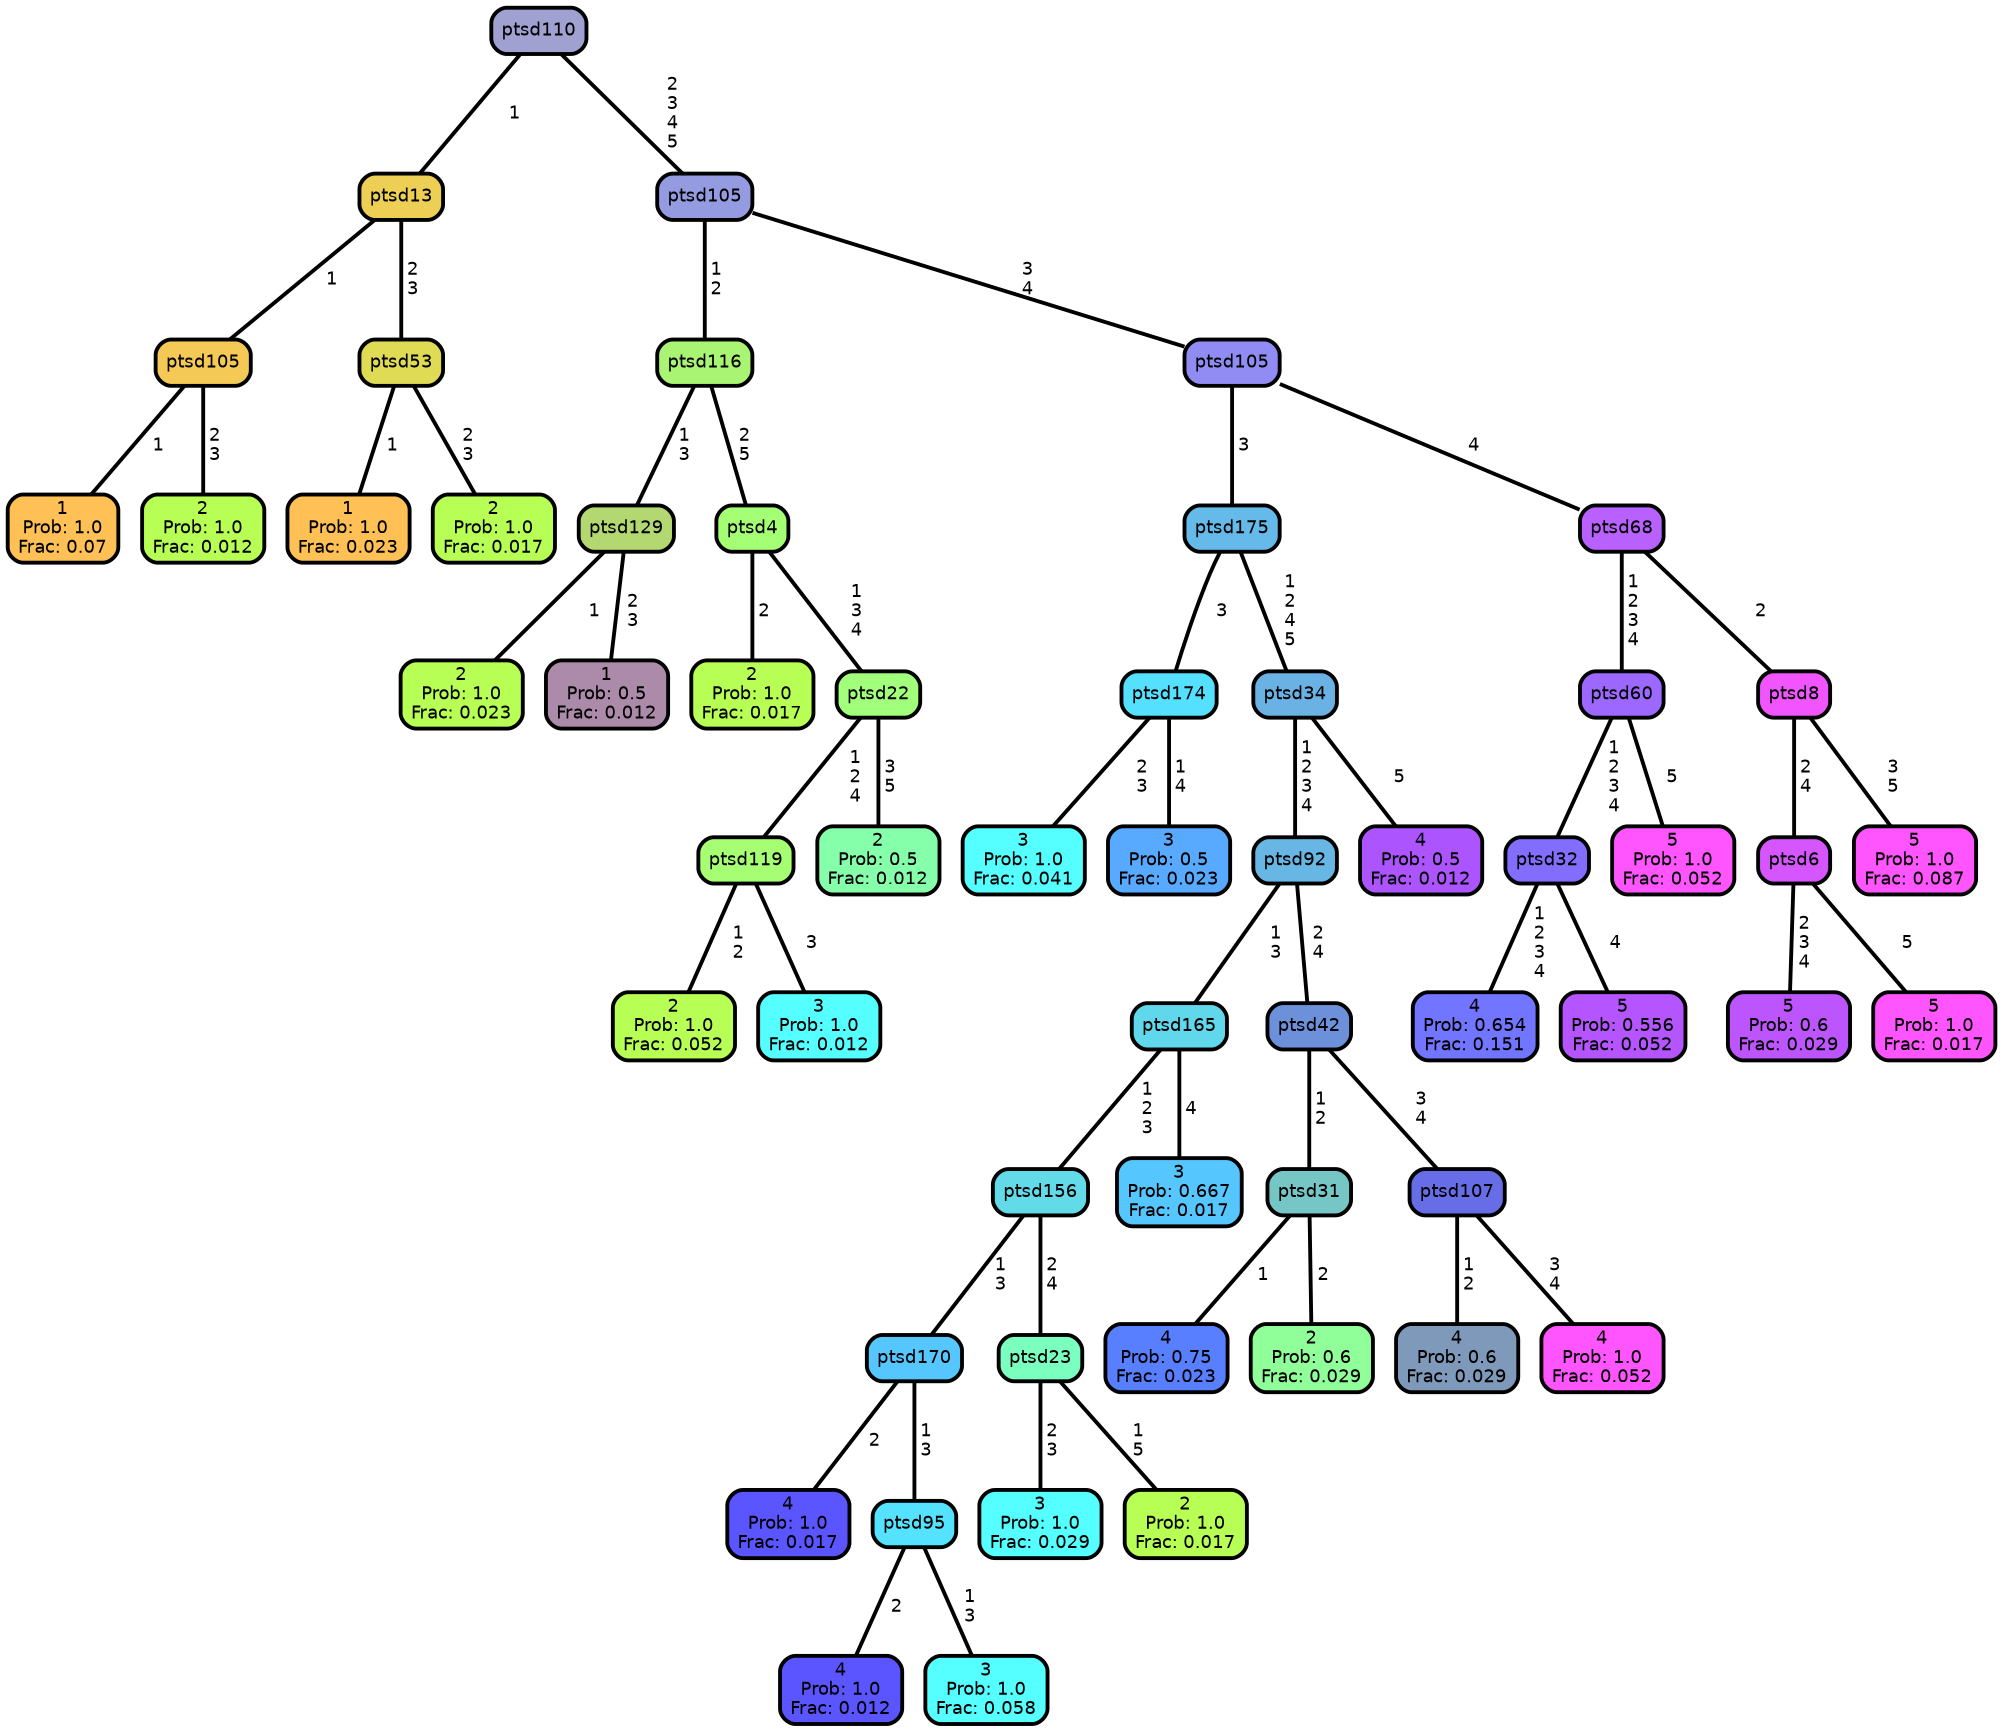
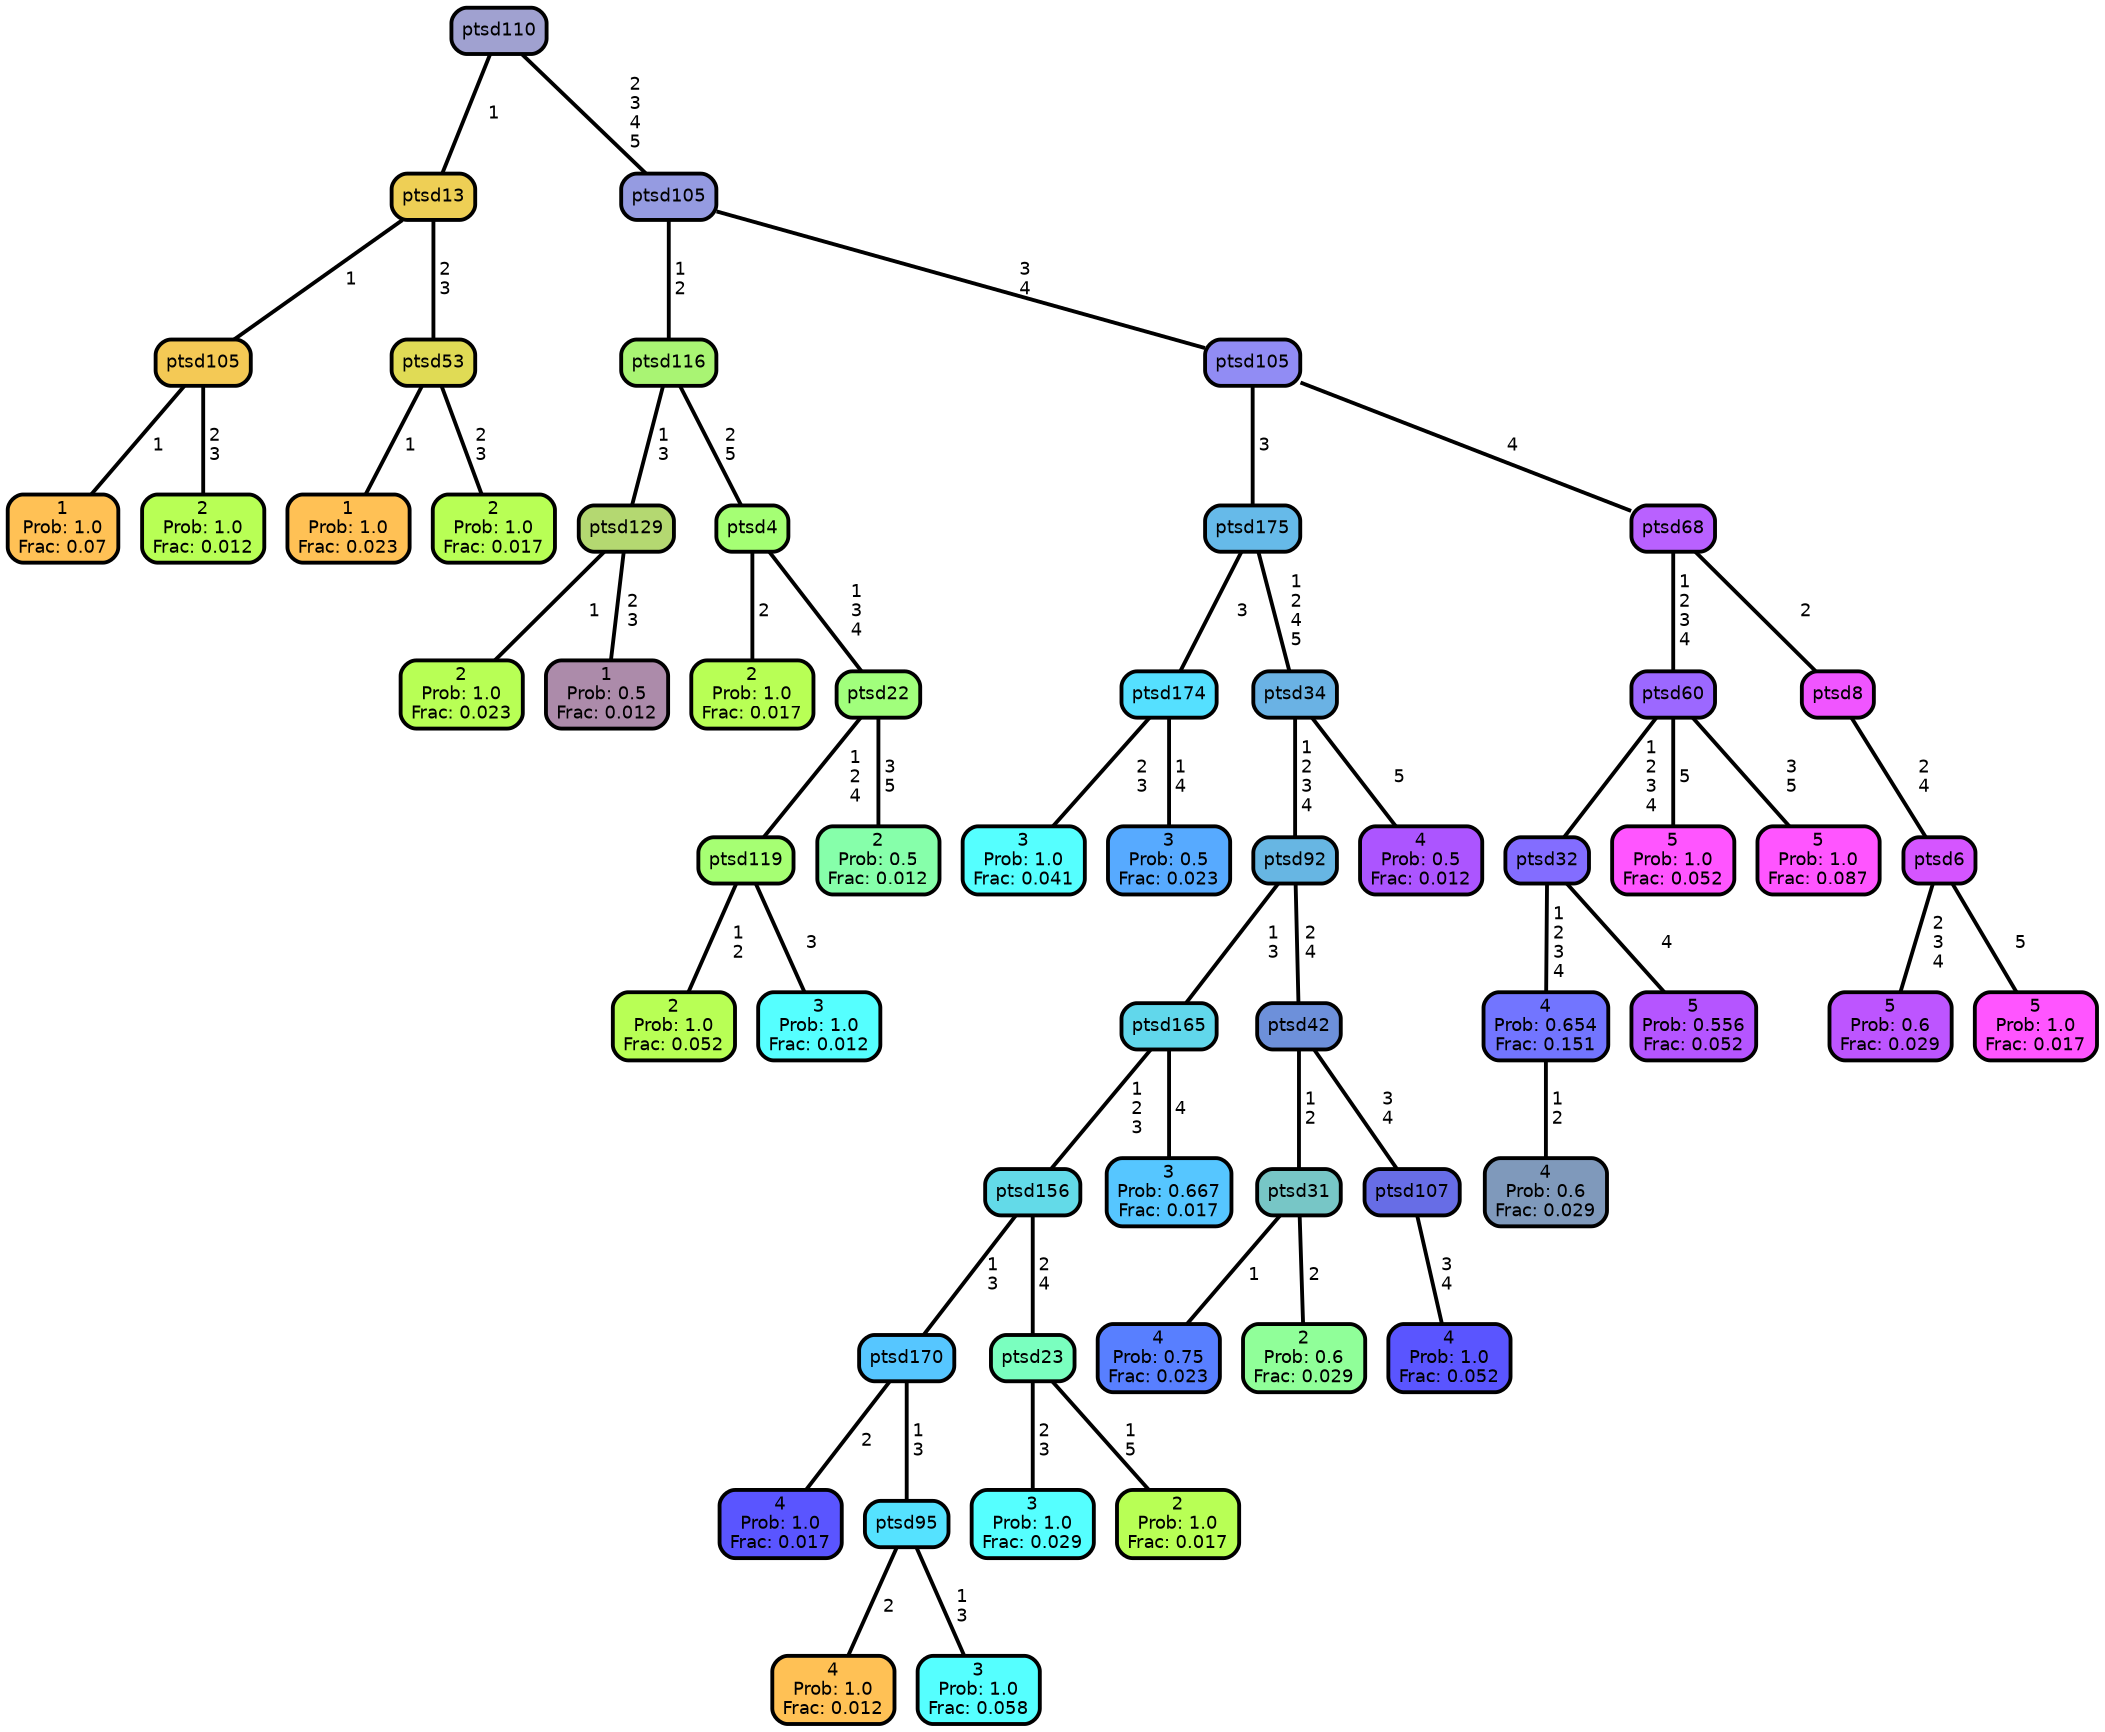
edge "ptsd8" -- "5 Prob: 1.0 Frac: 0.087": now "ptsd60" -- "5 Prob: 1.0 Frac: 0.087"
edge "ptsd107" -- "4 Prob: 0.6 Frac: 0.029": now "4 Prob: 0.654 Frac: 0.151" -- "4 Prob: 0.6 Frac: 0.029"
node "4 Prob: 1.0 Frac: 0.052": fillcolor #ff55ff -> #5a55ff
node "4 Prob: 1.0 Frac: 0.012": fillcolor #5a55ff -> #ffc155
